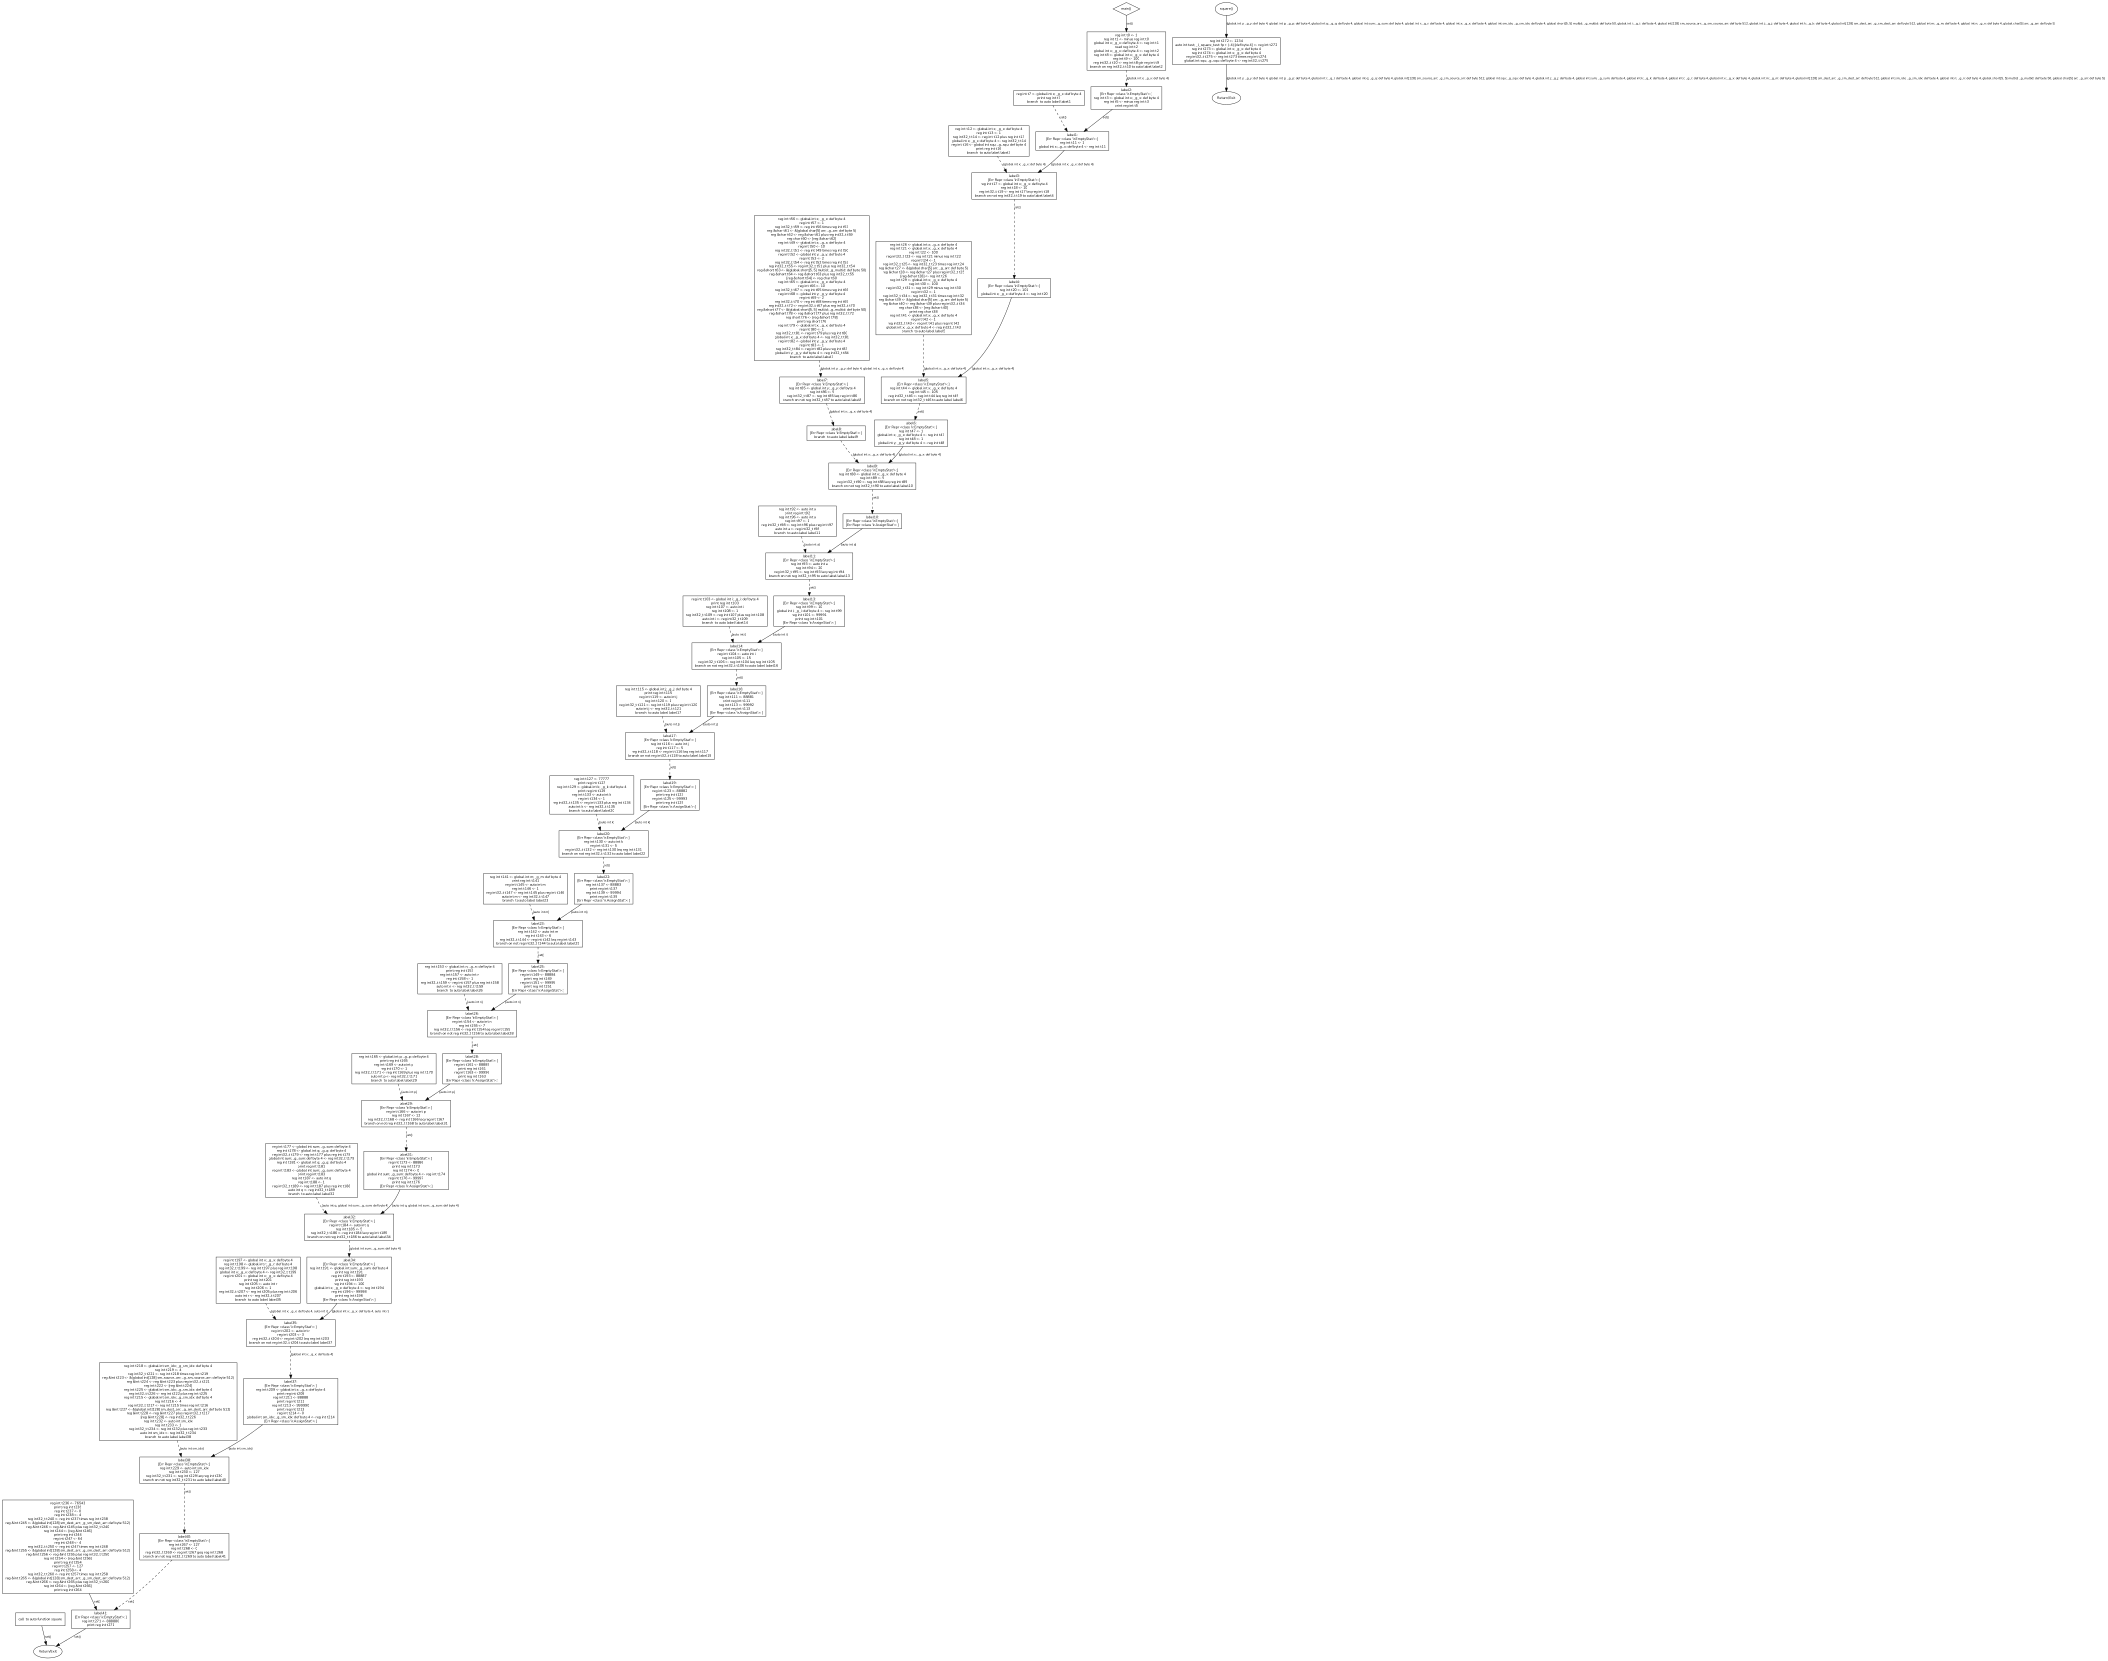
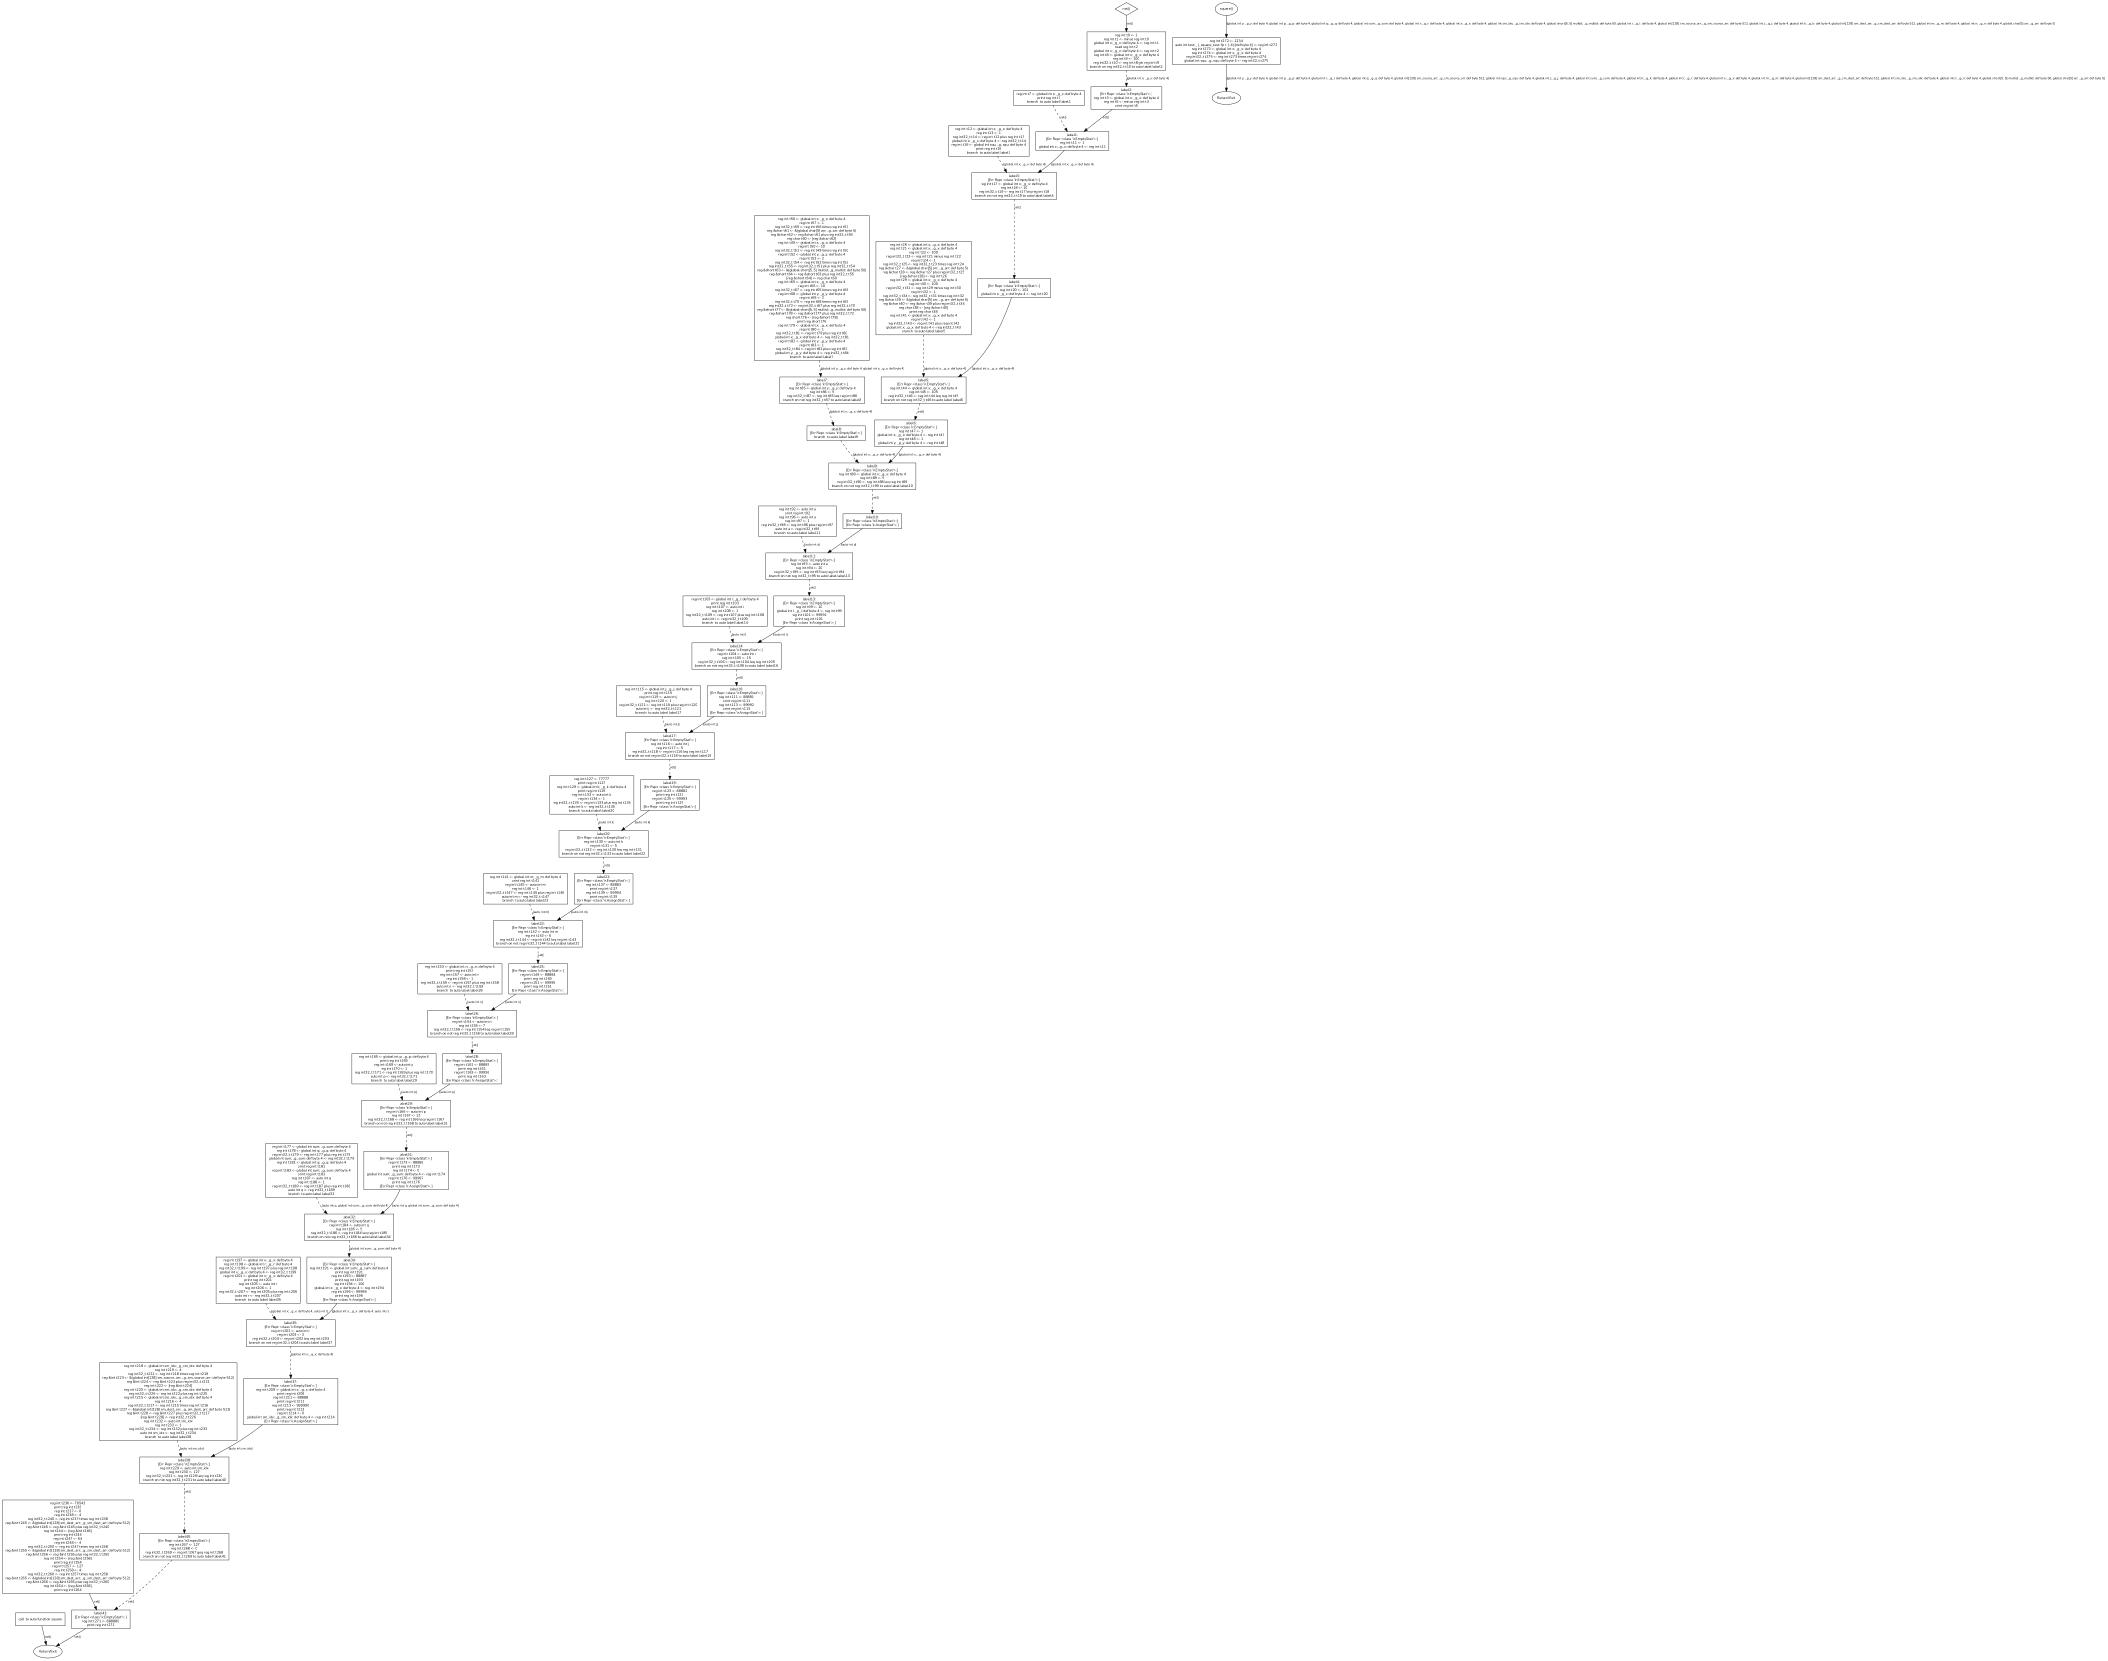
node "main()": label "main()" -> "not()"
